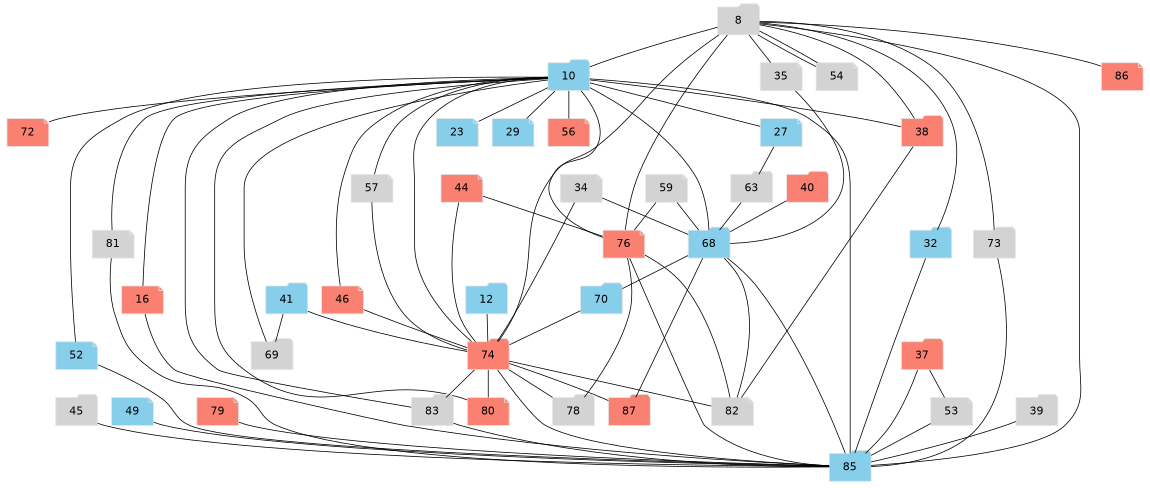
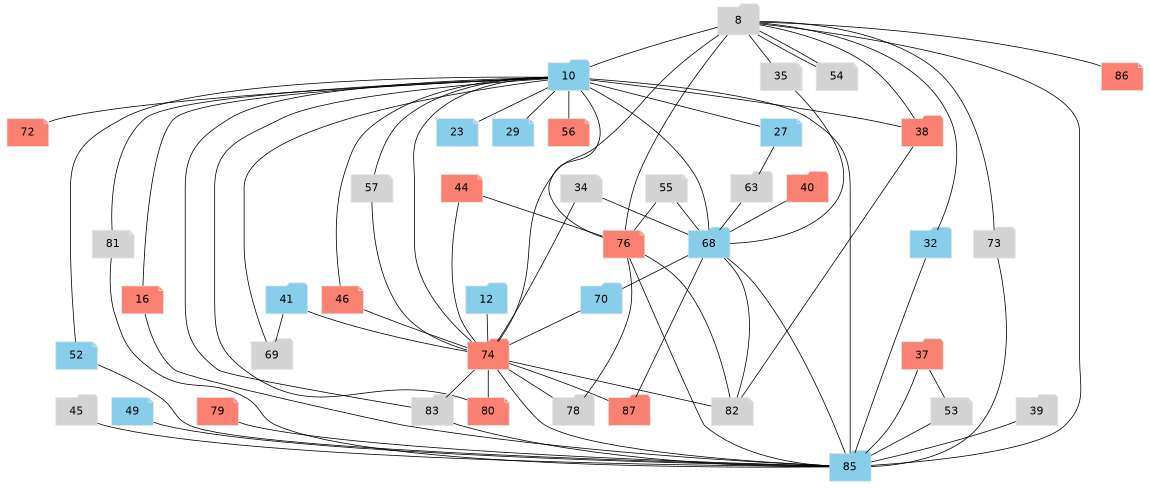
node "59": label "59" -> "55"
